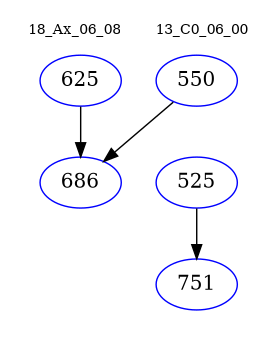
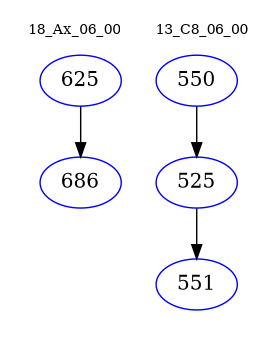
cluster "18_Ax_06_08": label "18_Ax_06_08" -> "18_Ax_06_00"
cluster "13_C0_06_00": label "13_C0_06_00" -> "13_C8_06_00"
edge "550" -> "686": now "550" -> "525"
node "751": label "751" -> "551"
